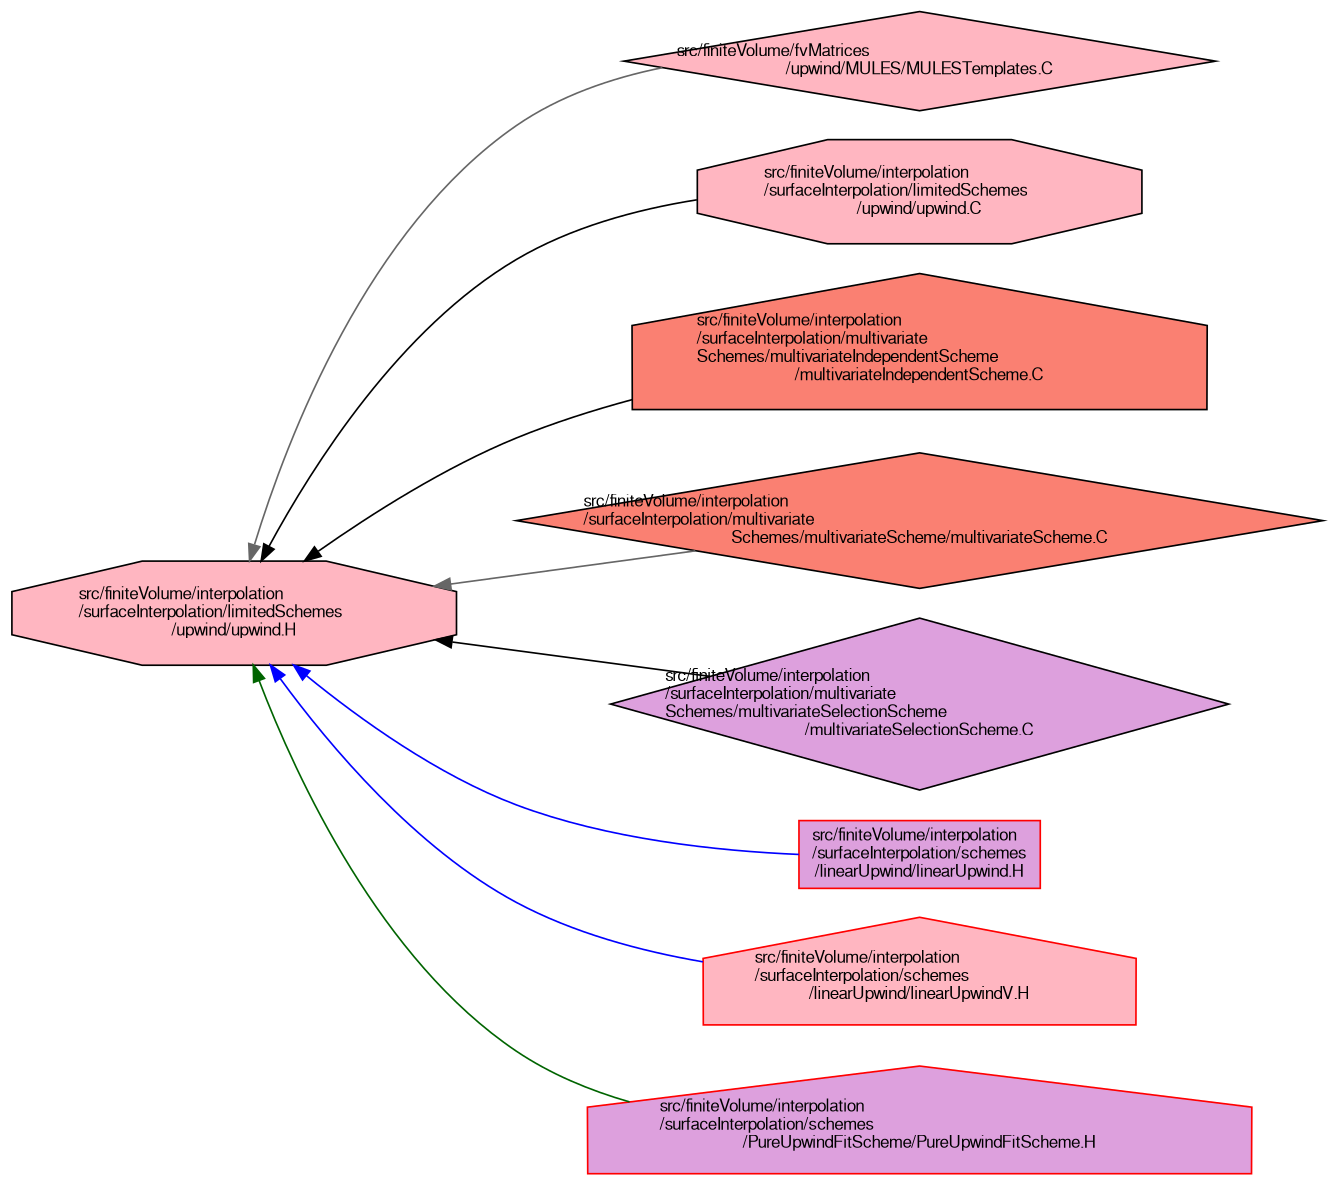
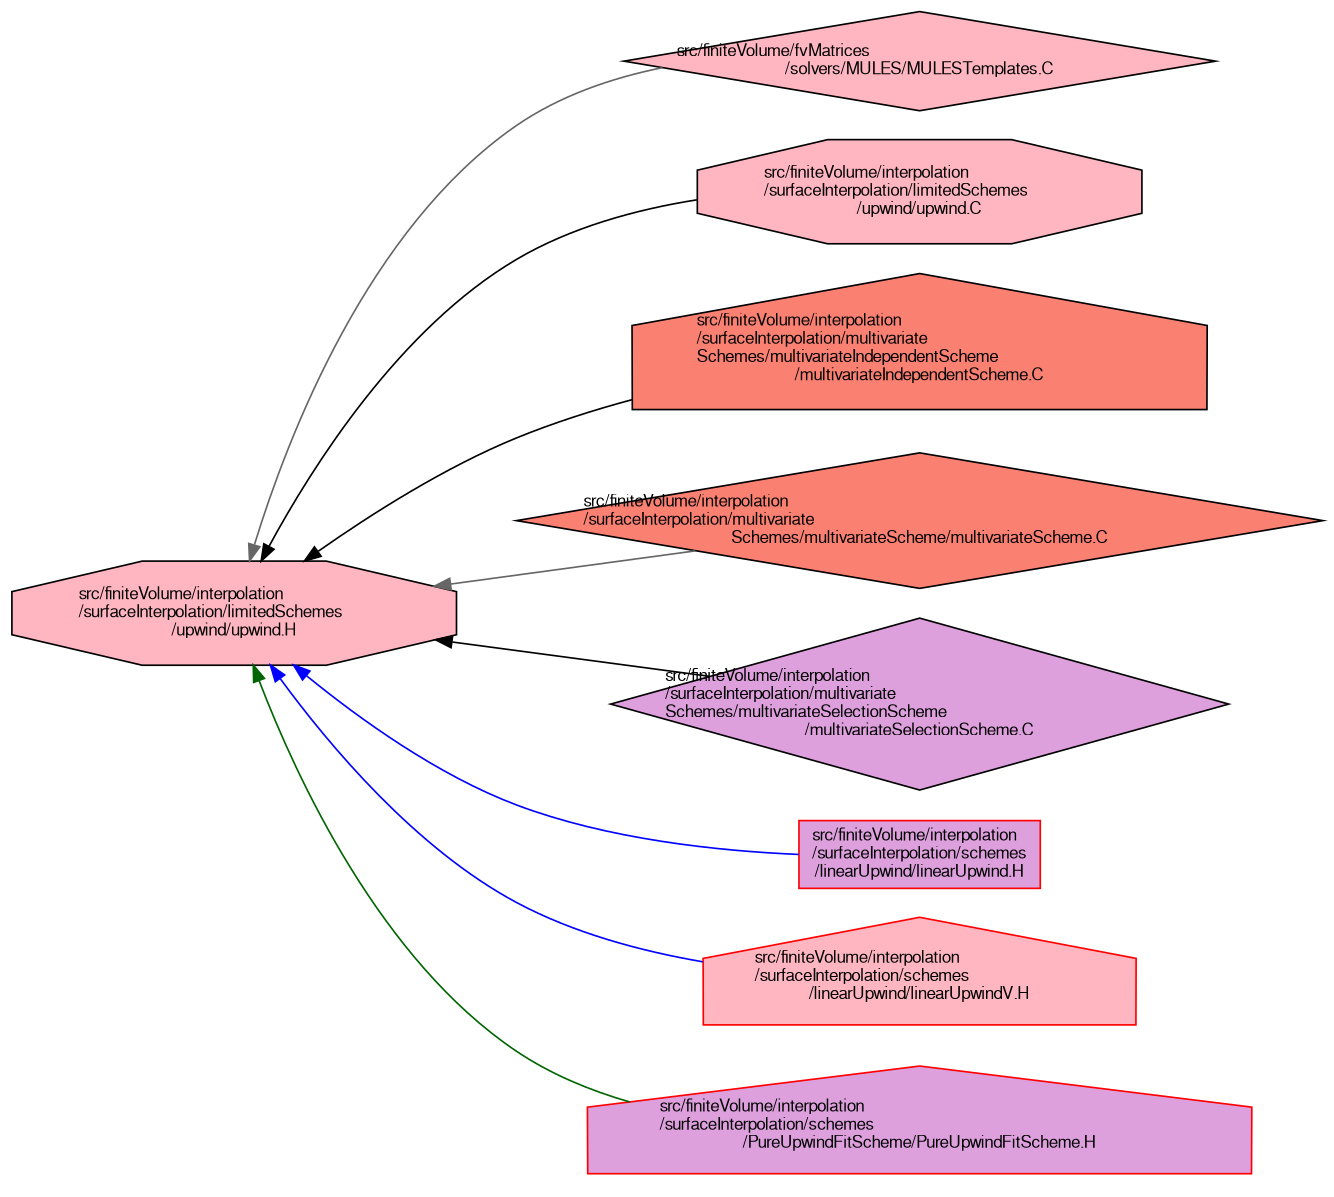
node "src/finiteVolume/fvMatrices /upwind/MULES/MULESTemplates.C": label "src/finiteVolume/fvMatrices /upwind/MULES/MULESTemplates.C" -> "src/finiteVolume/fvMatrices /solvers/MULES/MULESTemplates.C"
